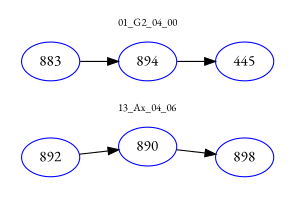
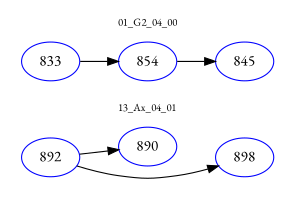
node "883": label "883" -> "833"
node "894": label "894" -> "854"
node "445": label "445" -> "845"
cluster "13_Ax_04_06": label "13_Ax_04_06" -> "13_Ax_04_01"
edge "890" -> "898": now "892" -> "898"
